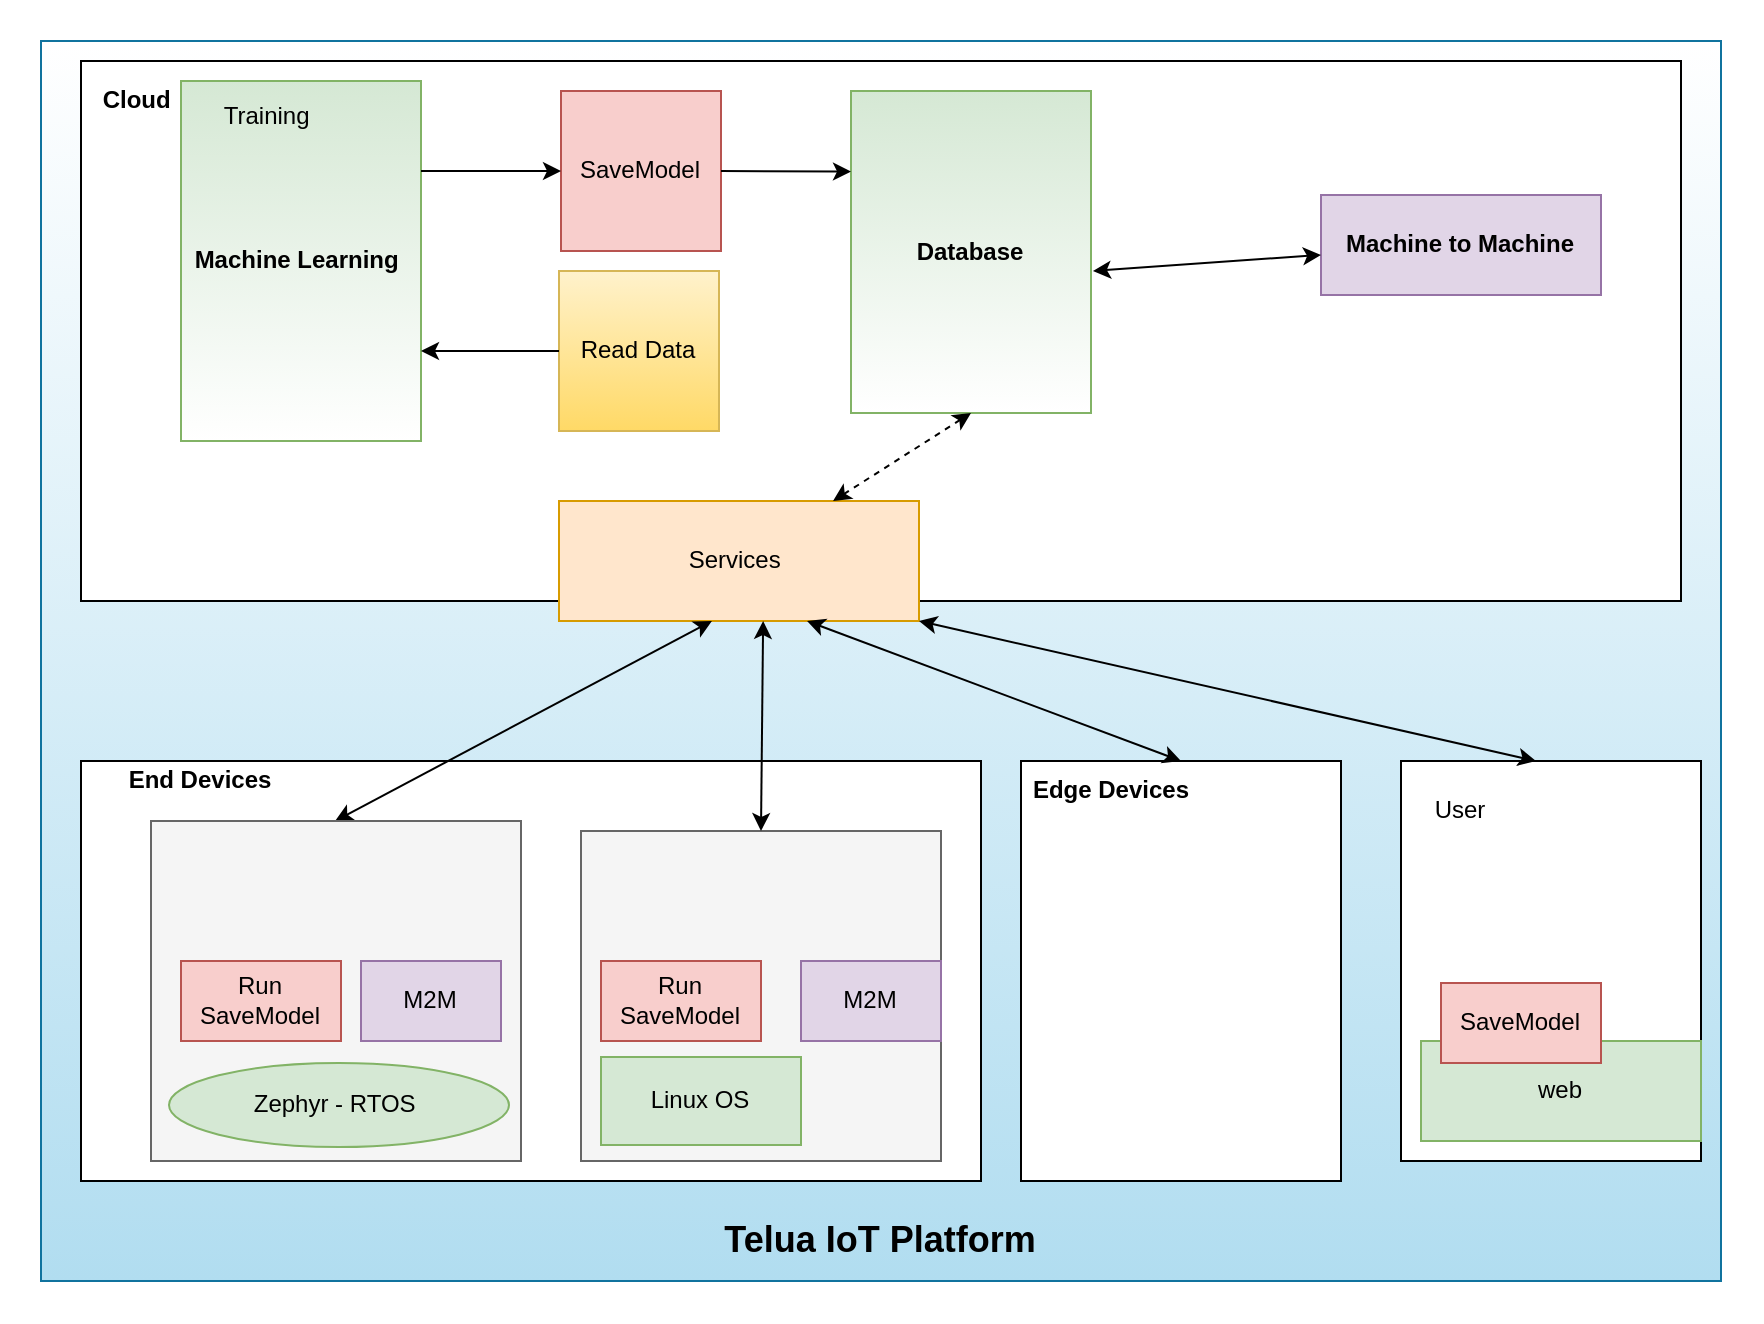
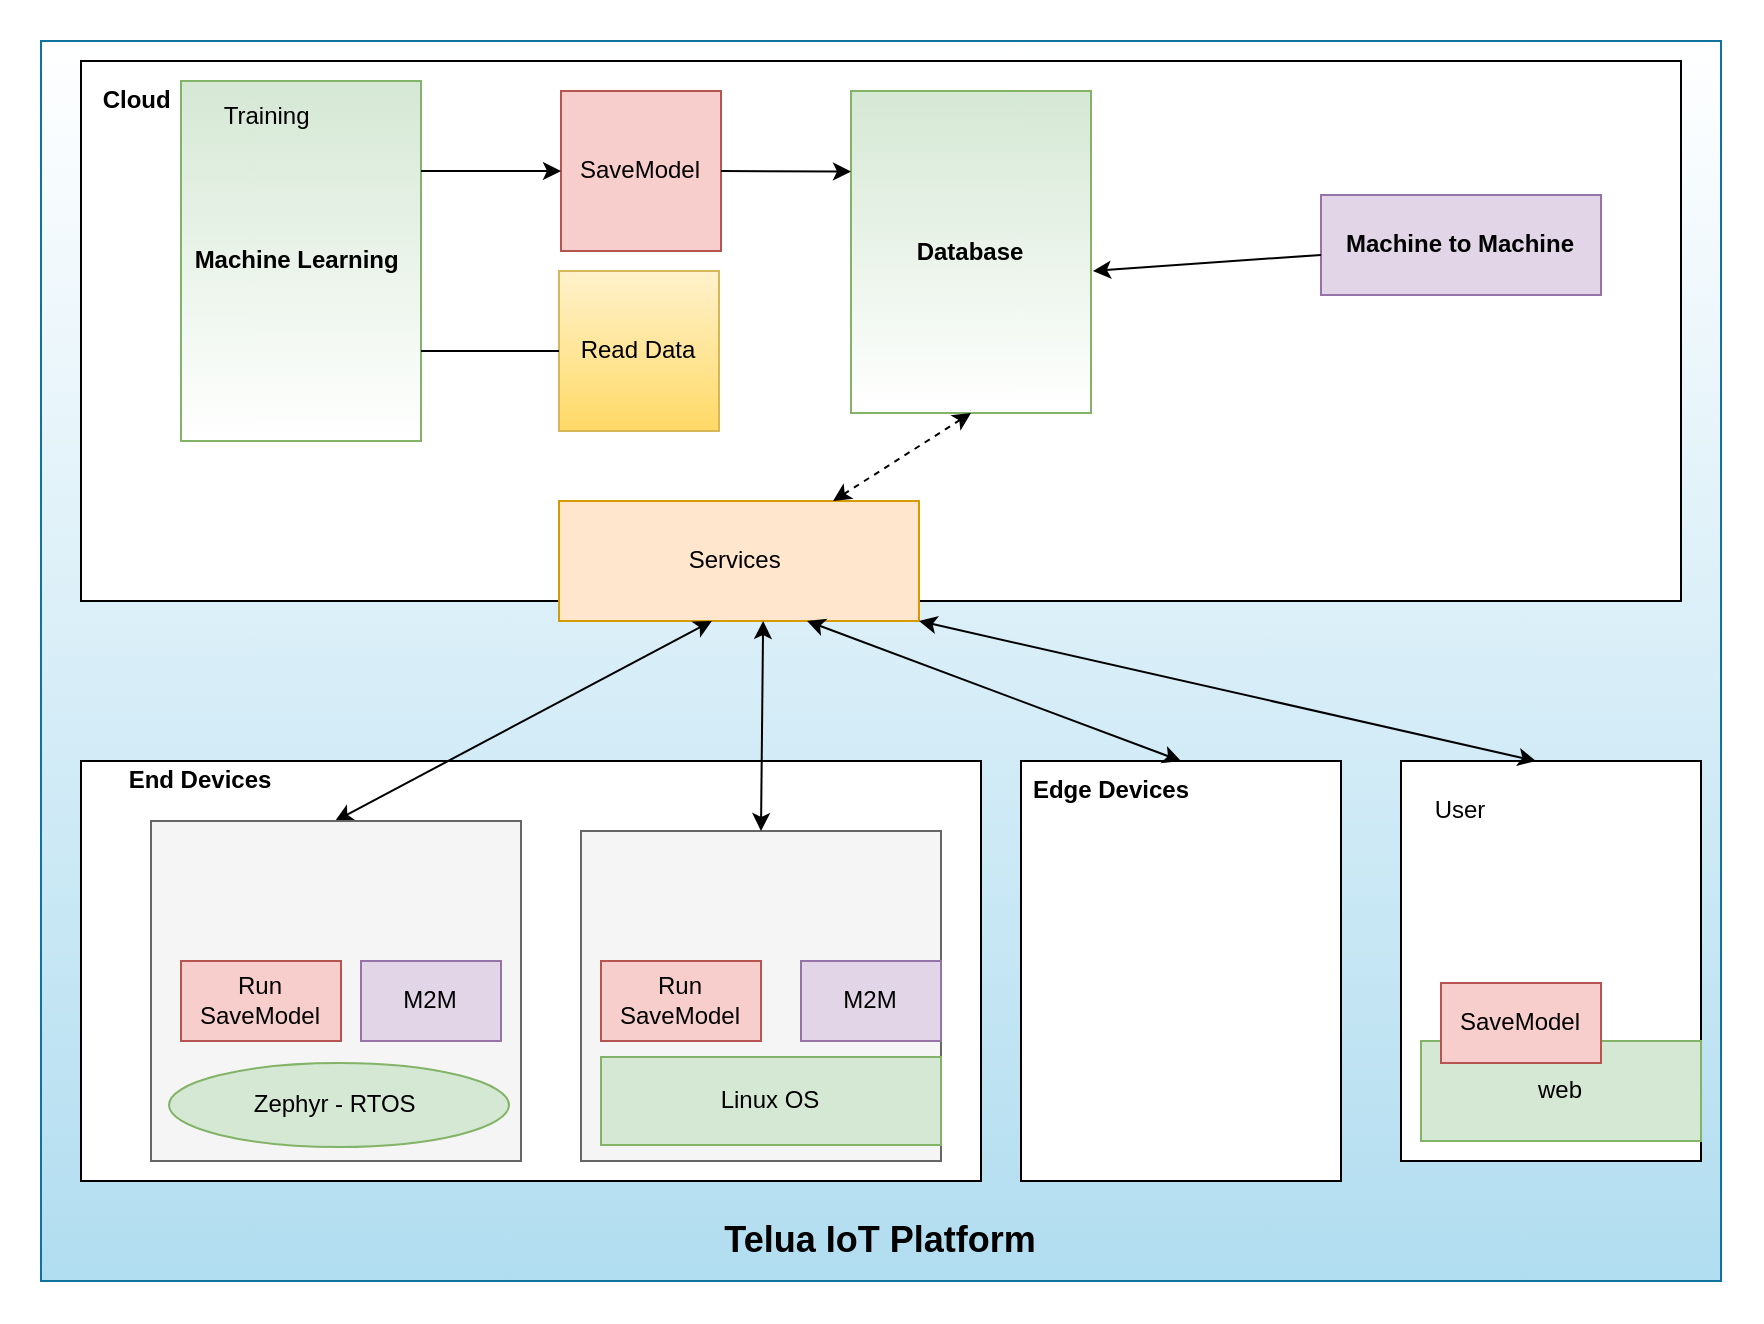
edge "Machine to Machine" -- "Database": arrowhead classic -> none
edge "Read Data" -> "Machine Learning": arrowhead classic -> none
node "Linux OS": size 200x88 -> 340x88
